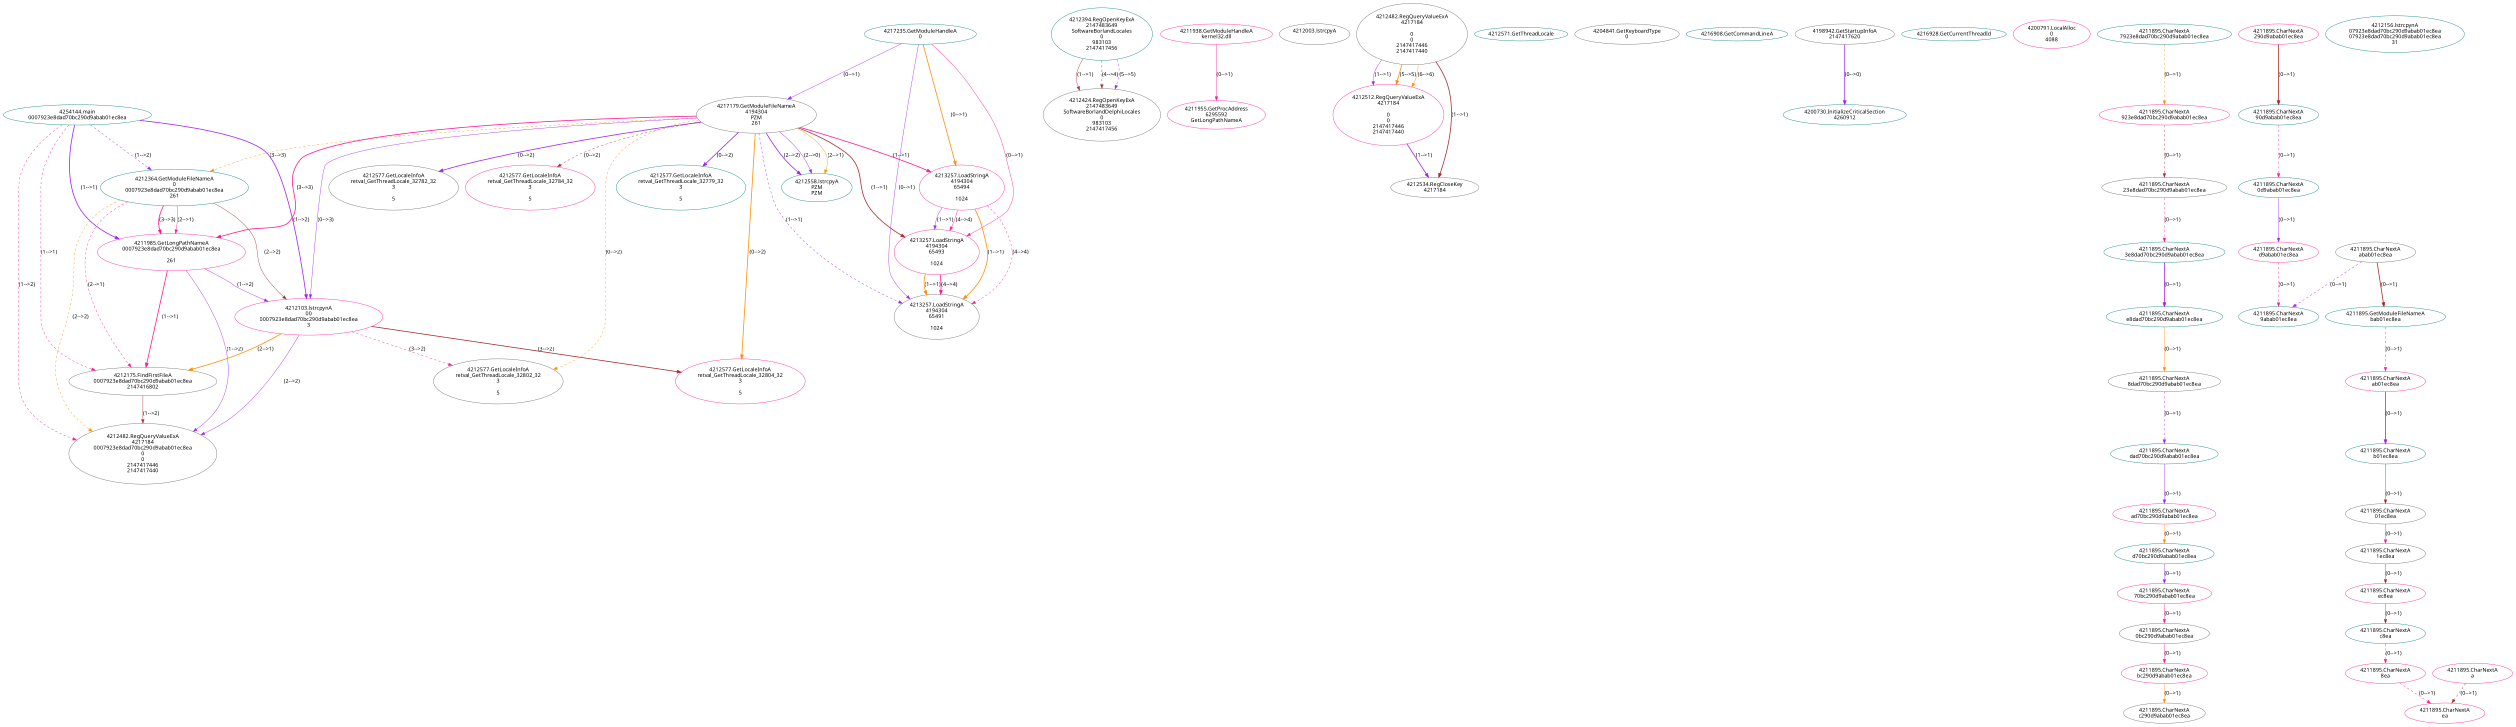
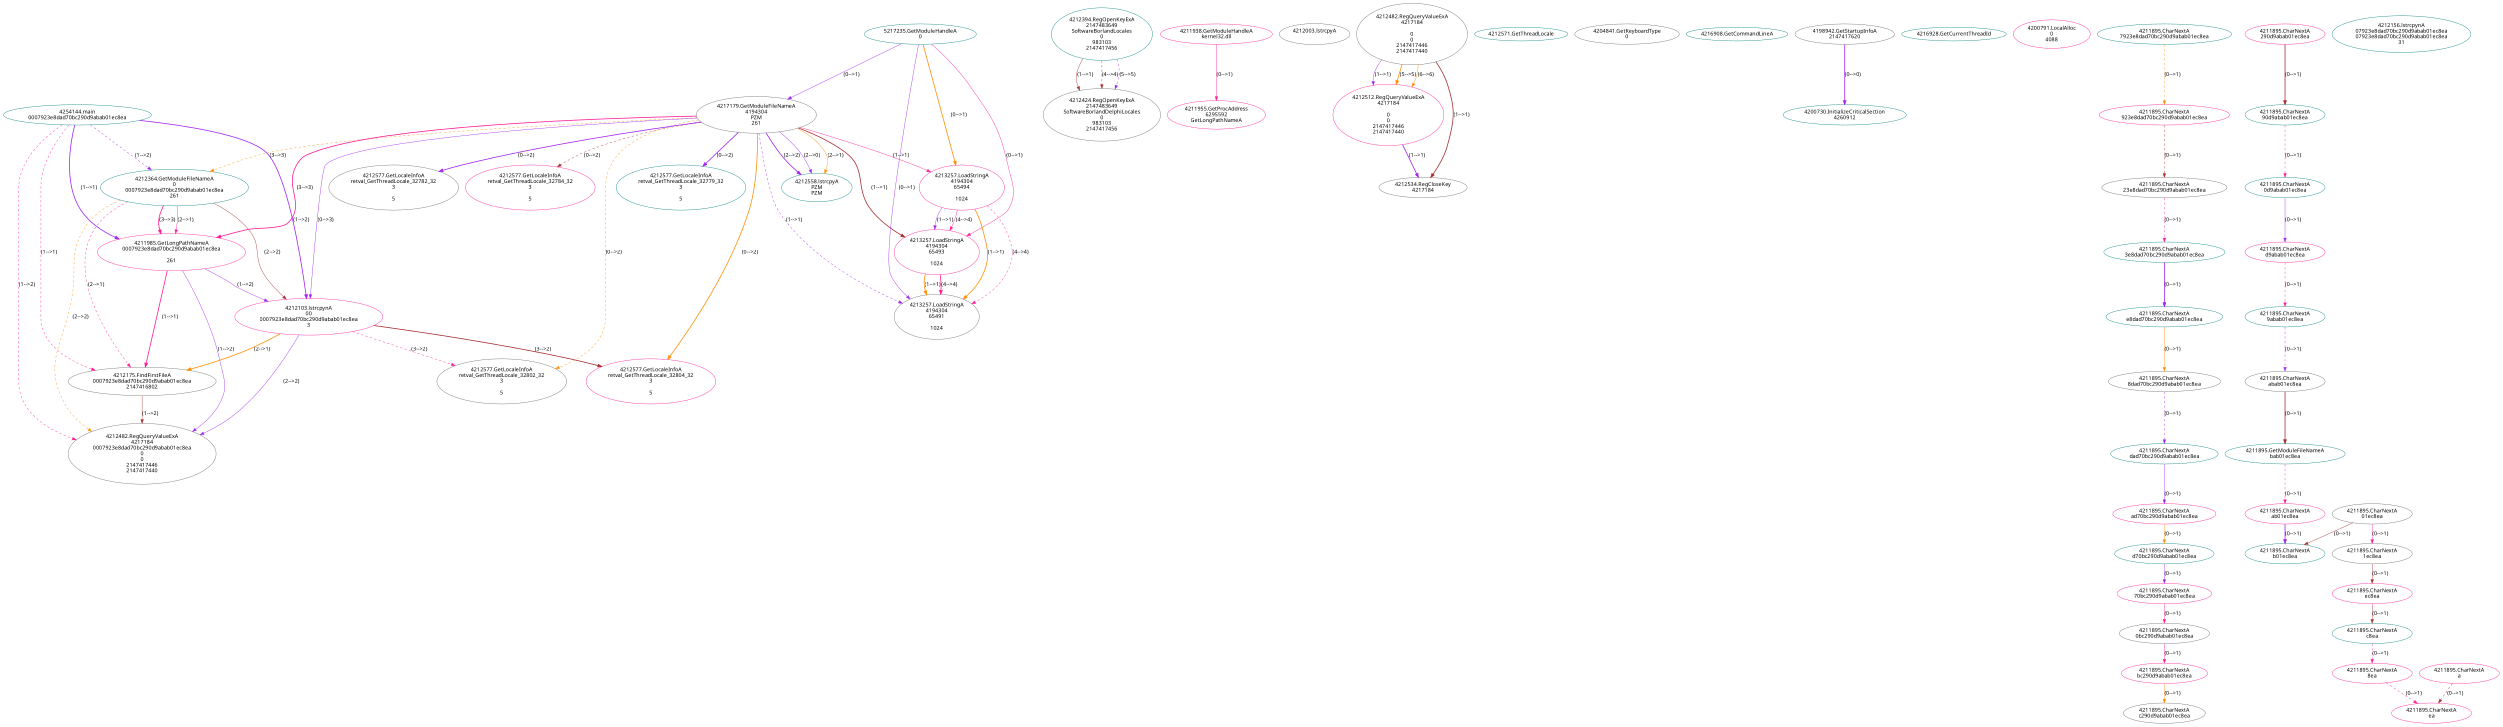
node "4217235.GetModuleHandleA 0": label "4217235.GetModuleHandleA 0" -> "5217235.GetModuleHandleA 0"
edge "4217179.GetModuleFileNameA 4194304 PZM 261" -> "4213257.LoadStringA 4194304 65494 1024": style bold -> solid
edge "4211895.CharNextA abab01ec8ea" -> "4211895.CharNextA 9abab01ec8ea": reversed
edge "4211895.CharNextA b01ec8ea" -> "4211895.CharNextA 01ec8ea": reversed
